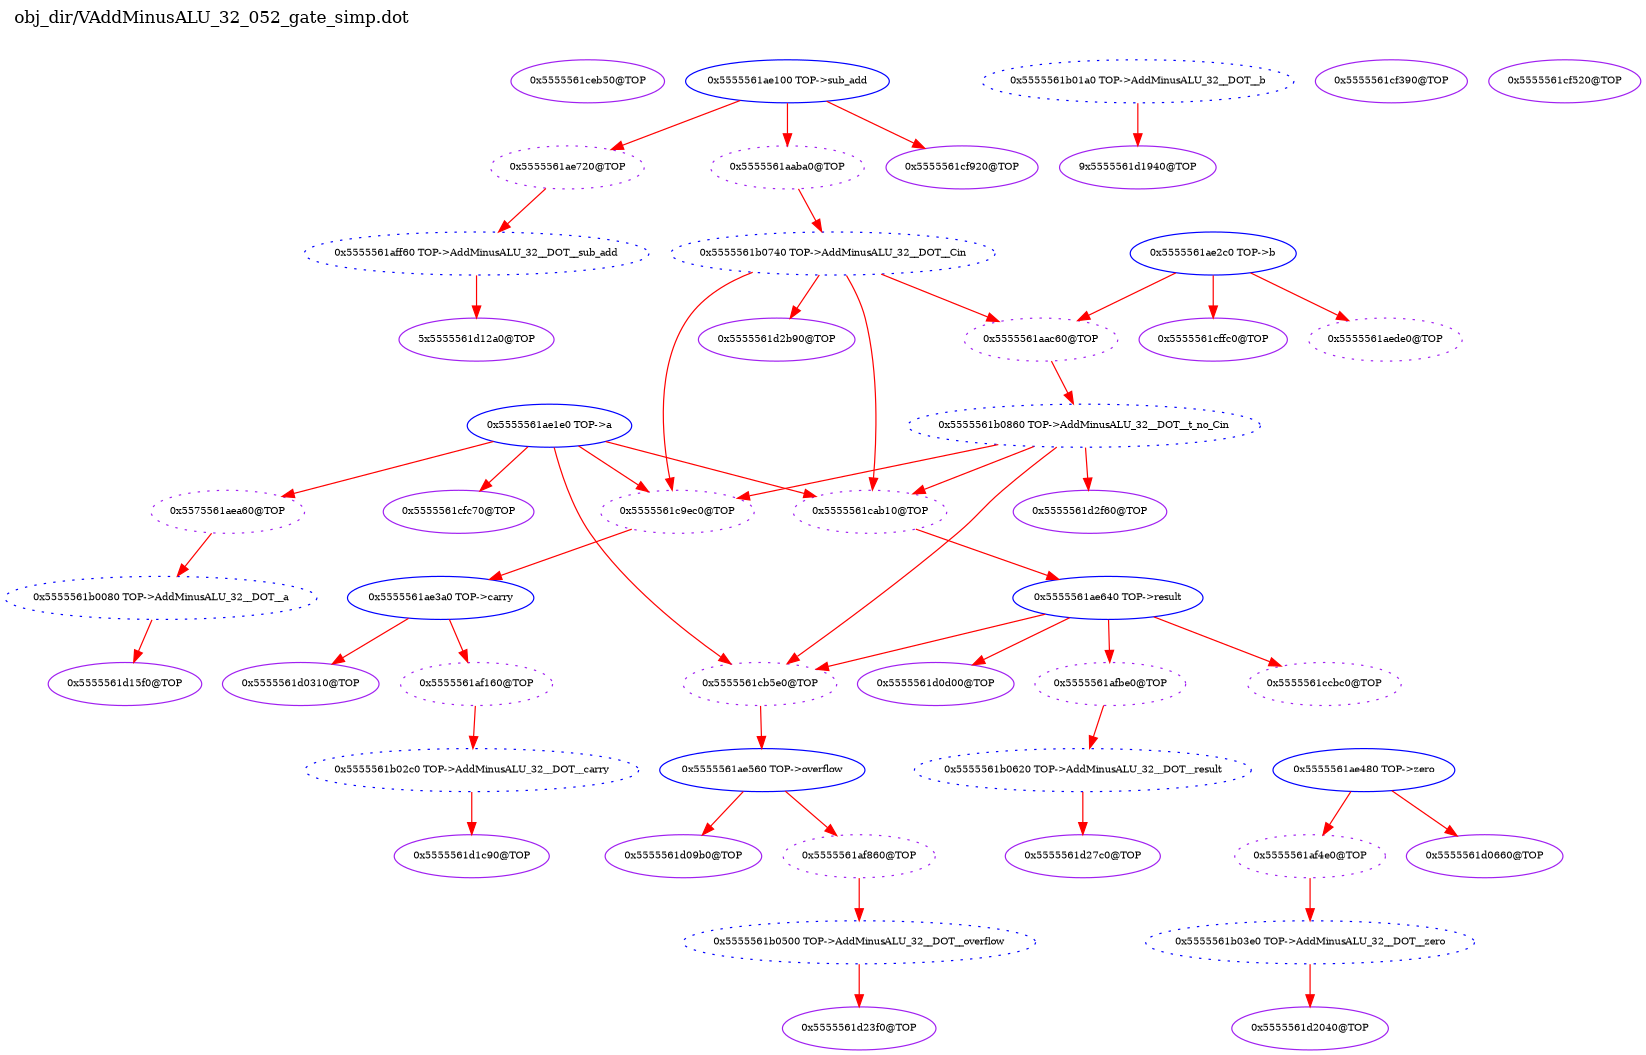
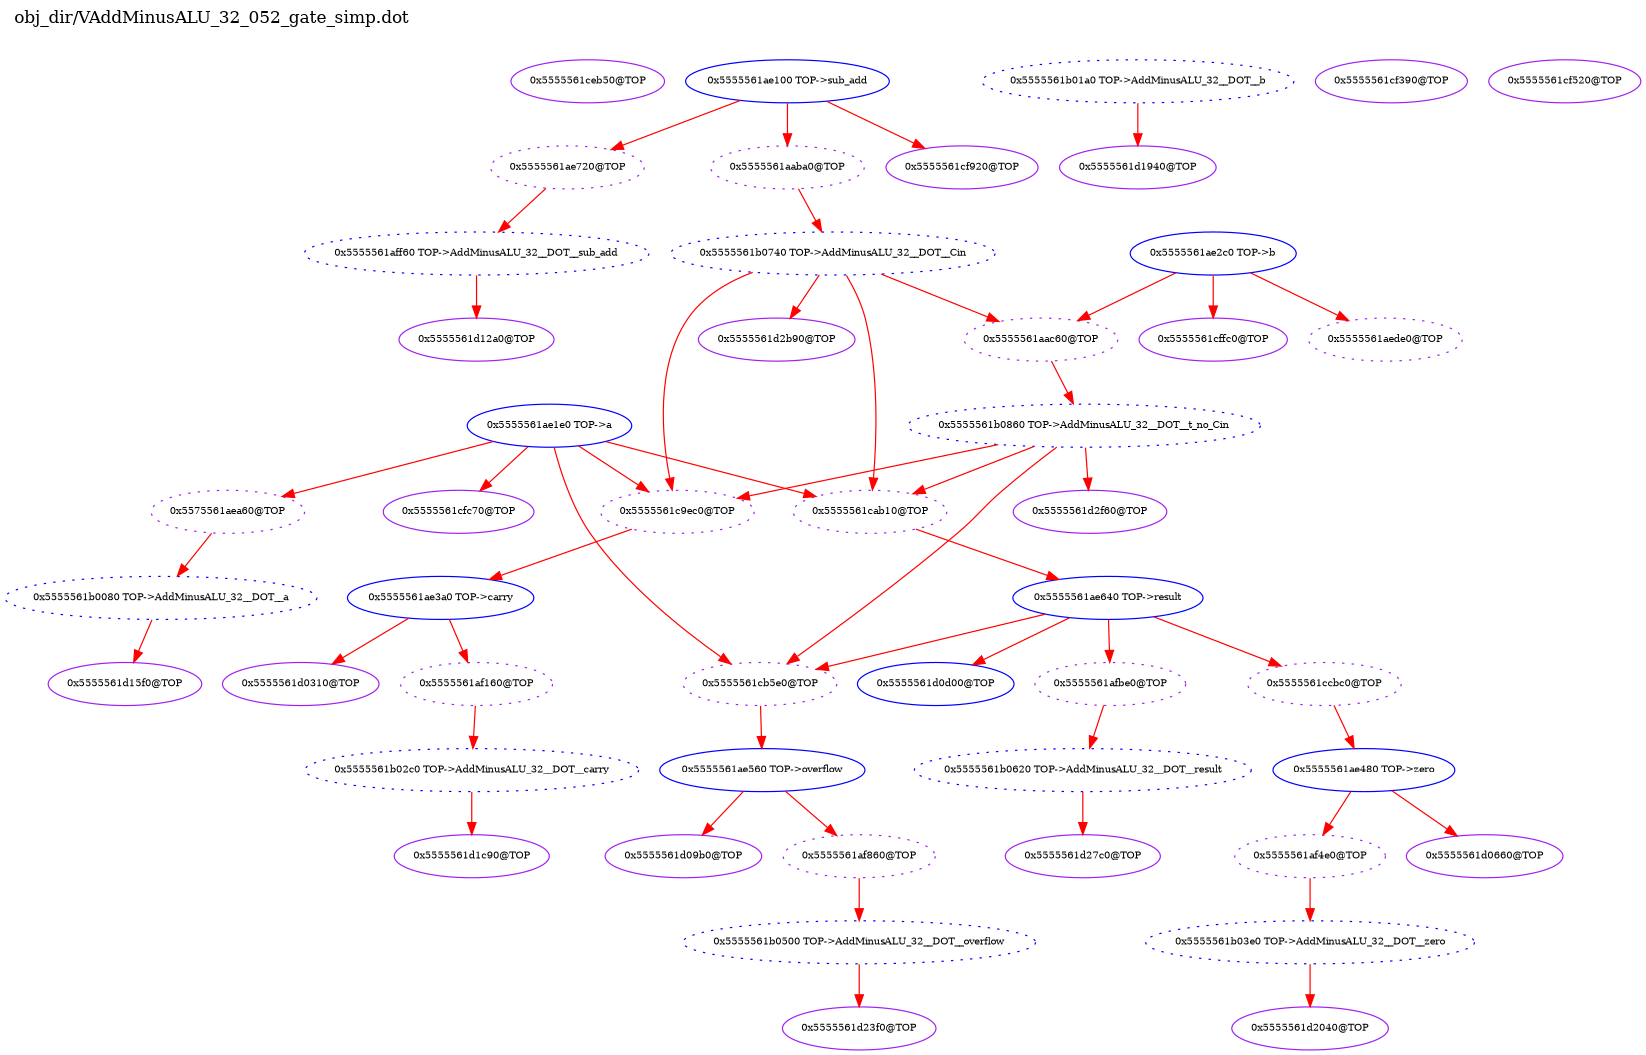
node "9x5555561d1940@TOP": label "9x5555561d1940@TOP" -> "0x5555561d1940@TOP"
node "5x5555561d12a0@TOP": label "5x5555561d12a0@TOP" -> "0x5555561d12a0@TOP"
node "0x5555561d0d00@TOP": color purple -> blue
edge "0x5555561ccbc0@TOP" -> "0x5555561ae480 TOP->zero": added
